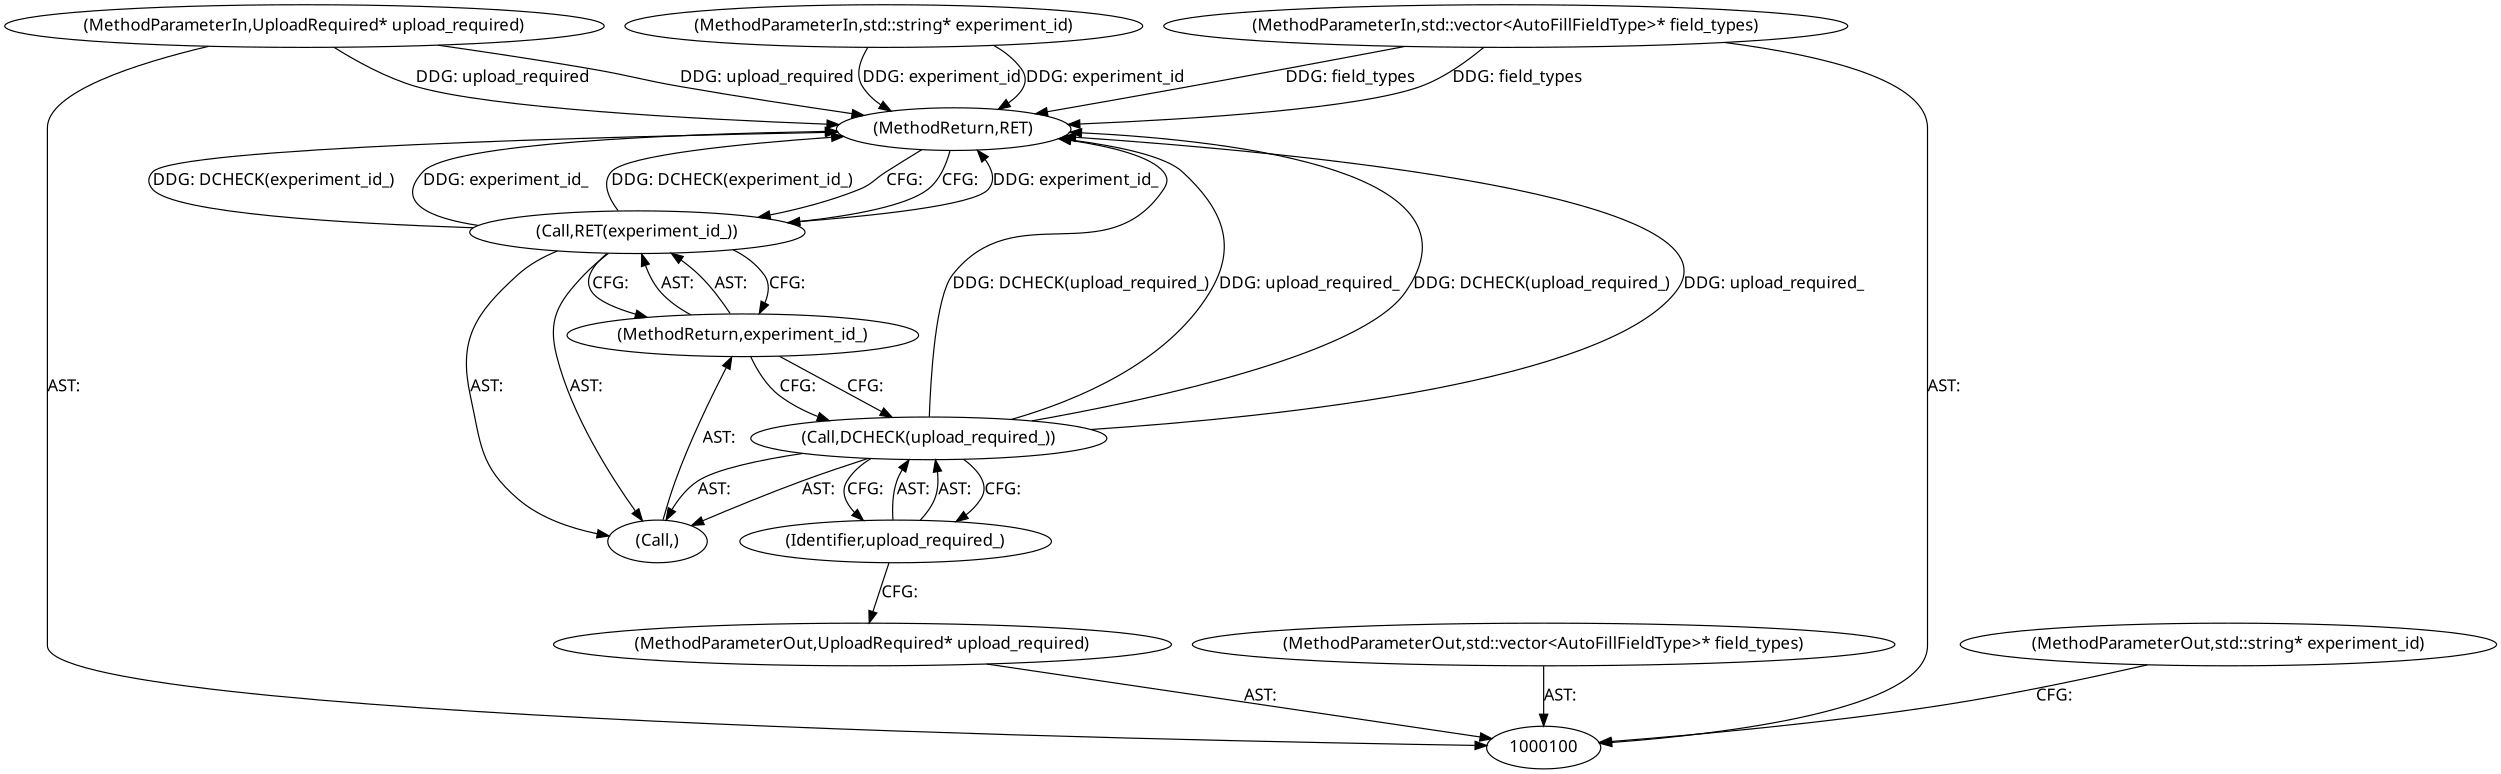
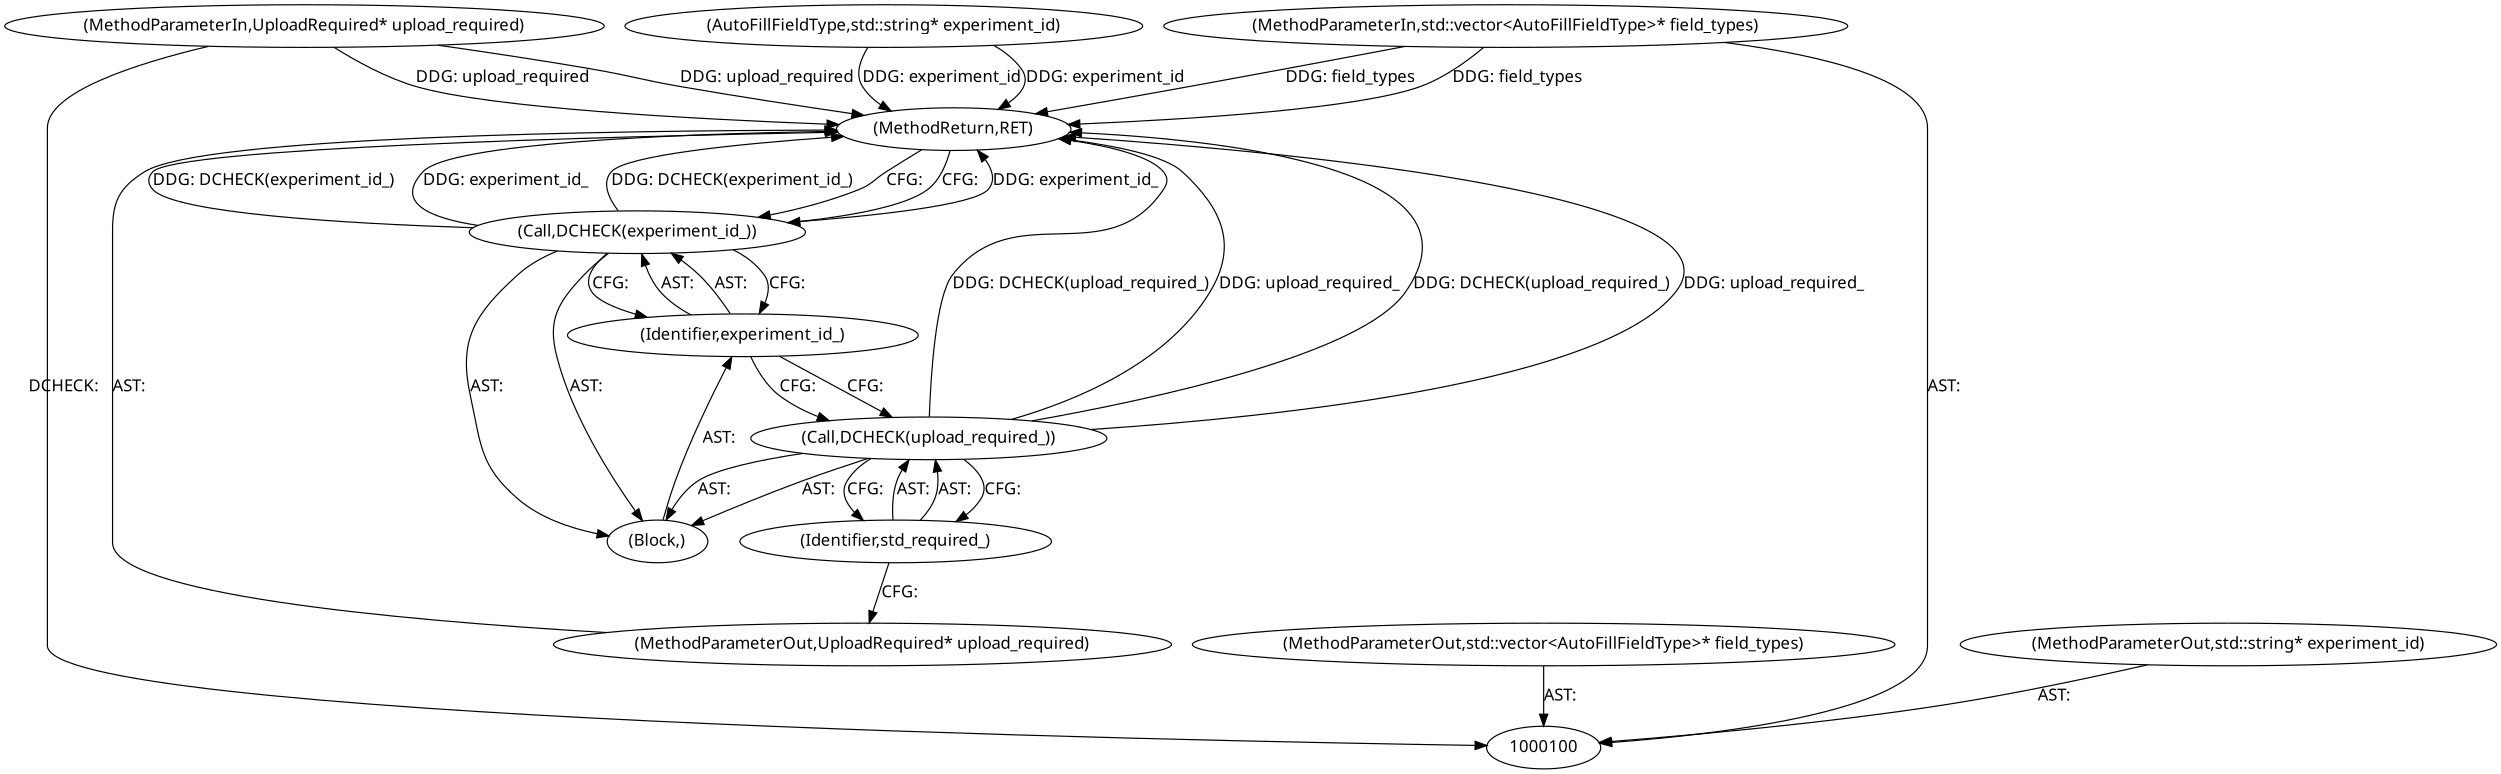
node "(MethodParameterIn,std::string* experiment_id)": label "(MethodParameterIn,std::string* experiment_id)" -> "(AutoFillFieldType,std::string* experiment_id)"
node "(Call,RET(experiment_id_))": label "(Call,RET(experiment_id_))" -> "(Call,DCHECK(experiment_id_))"
node "(MethodReturn,experiment_id_)": label "(MethodReturn,experiment_id_)" -> "(Identifier,experiment_id_)"
edge "(MethodParameterIn,UploadRequired* upload_required)" -> "1000100": label "AST: " -> "DCHECK: "
node "(Call,)": label "(Call,)" -> "(Block,)"
node "(Identifier,upload_required_)": label "(Identifier,upload_required_)" -> "(Identifier,std_required_)"
edge "(MethodParameterOut,std::string* experiment_id)" -> "1000100": label "CFG: " -> "AST: "
edge "(MethodParameterOut,UploadRequired* upload_required)" -> "1000100": now "(MethodParameterOut,UploadRequired* upload_required)" -> "(MethodReturn,RET)"
